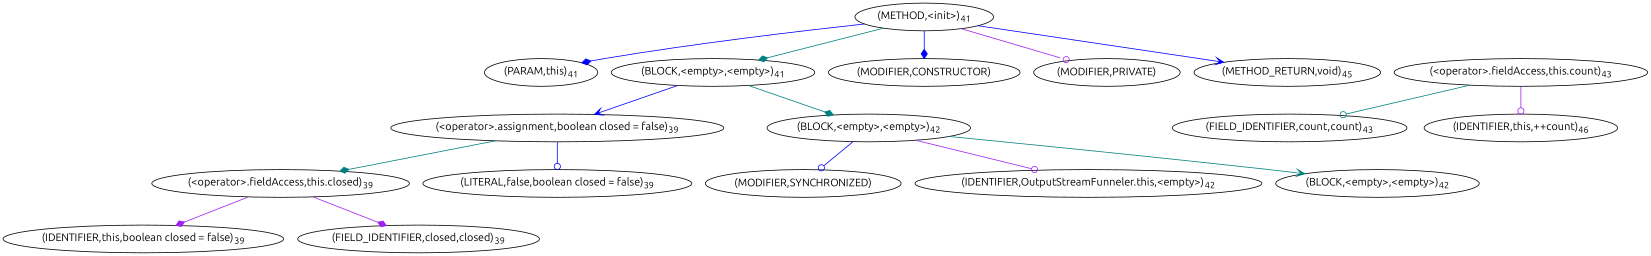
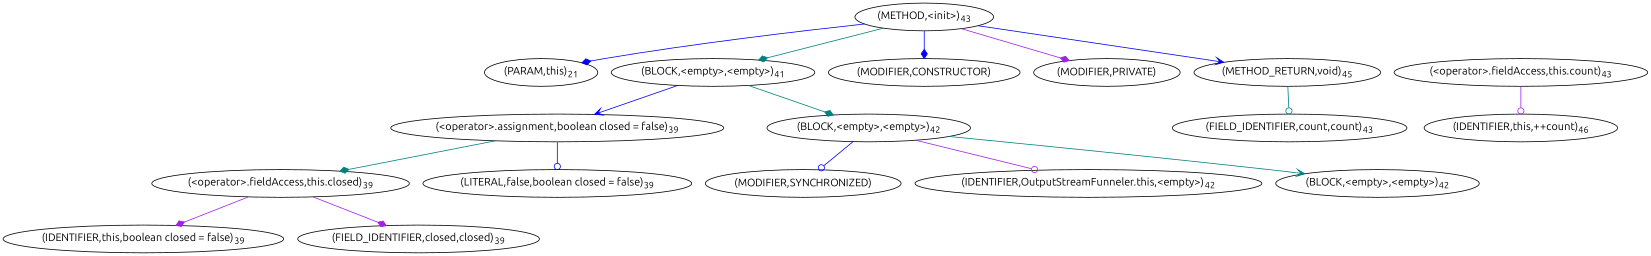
node "(METHOD,<init>)": text "41" -> "43"
edge "(METHOD,<init>)" -> "(MODIFIER,PRIVATE)": arrowhead odot -> diamond
node "(PARAM,this)": text "41" -> "21"
edge "(<operator>.fieldAccess,this.count)" -> "(FIELD_IDENTIFIER,count,count)": now "(METHOD_RETURN,void)" -> "(FIELD_IDENTIFIER,count,count)"
